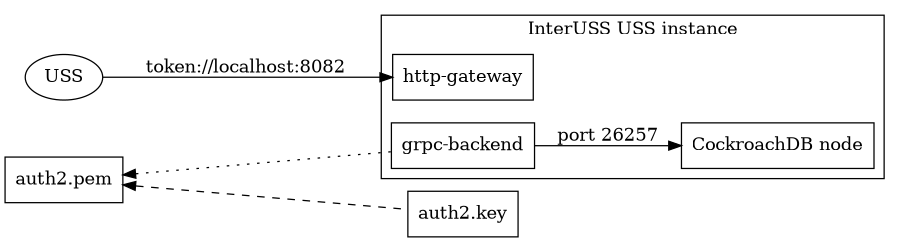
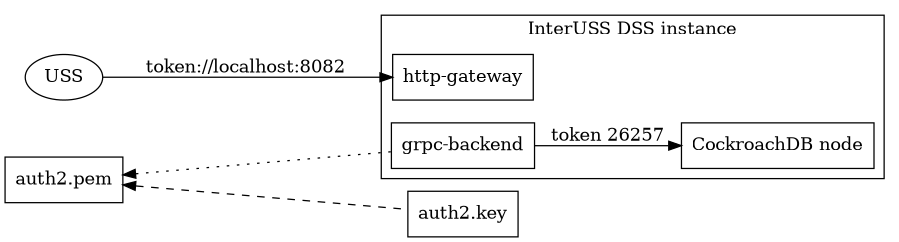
cluster "InterUSS USS instance": label "InterUSS USS instance" -> "InterUSS DSS instance"
edge "grpc-backend" -> "CockroachDB node": label "port 26257" -> "token 26257"
